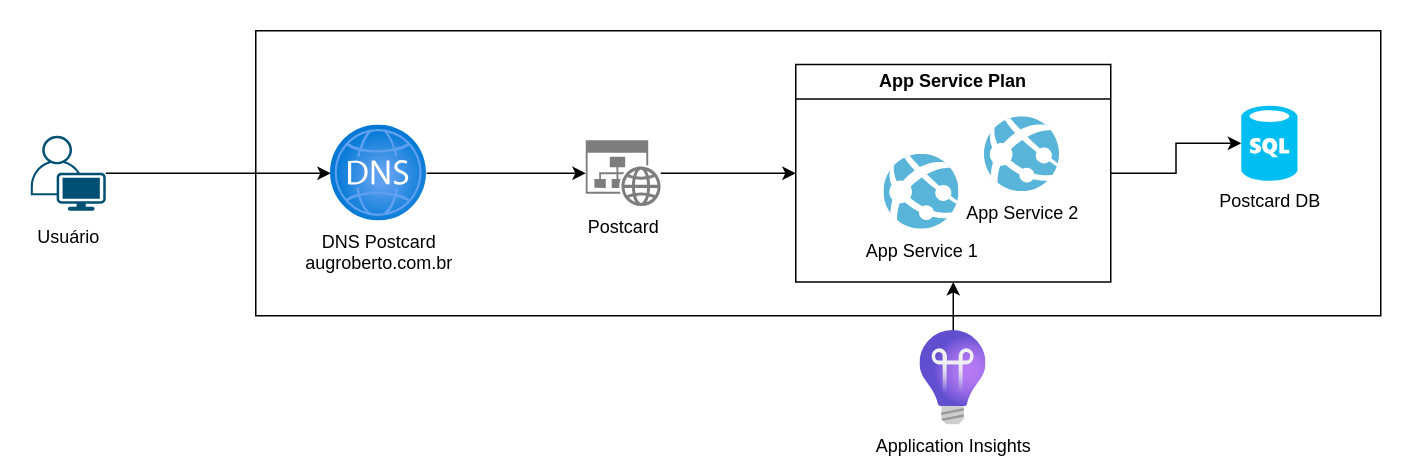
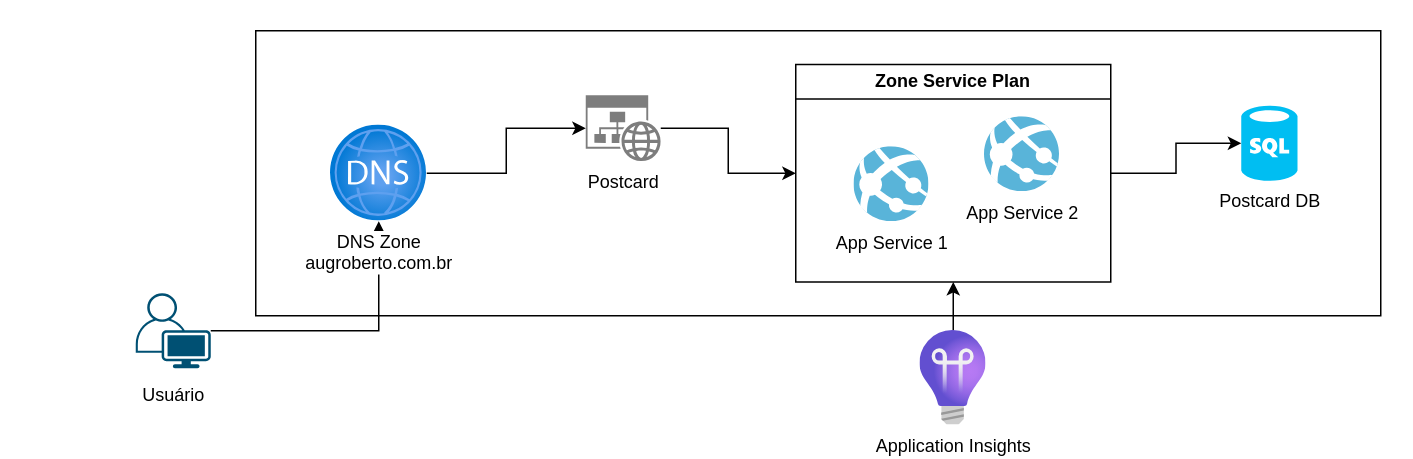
node "App Service Plan": label "App Service Plan" -> "Zone Service Plan"
node "Usuário": moved (68, 173) -> (173, 331)
node "Postcard": moved (623, 173) -> (623, 128)
node "App Service 1": moved (922, 192) -> (892, 185)
node "DNS Postcard augroberto.com.br": label "DNS Postcard augroberto.com.br" -> "DNS Zone augroberto.com.br"
